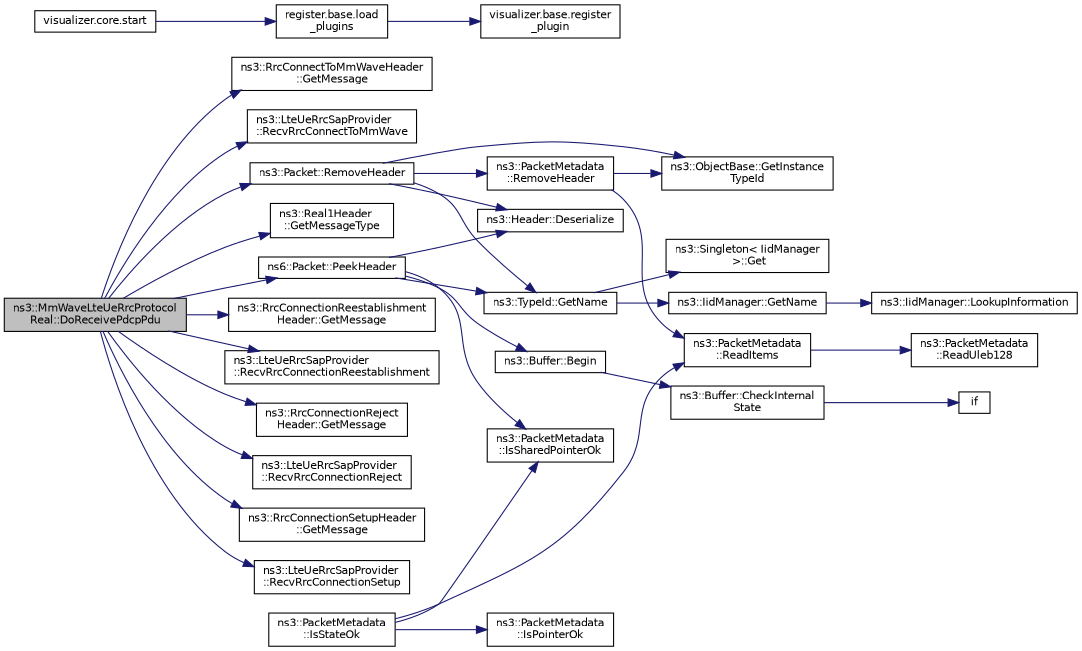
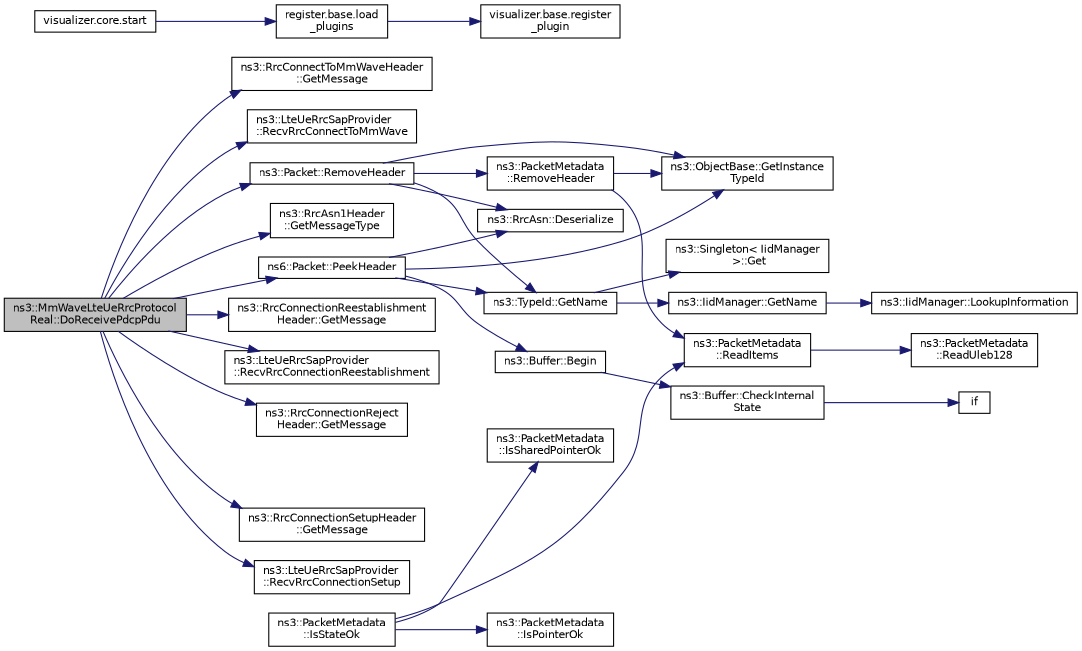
node "ns3::Real1Header ::GetMessageType": label "ns3::Real1Header ::GetMessageType" -> "ns3::RrcAsn1Header ::GetMessageType"
node "ns3::Header::Deserialize": label "ns3::Header::Deserialize" -> "ns3::RrcAsn::Deserialize"
edge "ns6::Packet::PeekHeader" -> "ns3::PacketMetadata ::IsSharedPointerOk": now "ns6::Packet::PeekHeader" -> "ns3::ObjectBase::GetInstance TypeId"
node "ns3::LteUeRrcSapProvider ::RecvRrcConnectionReject": removed
